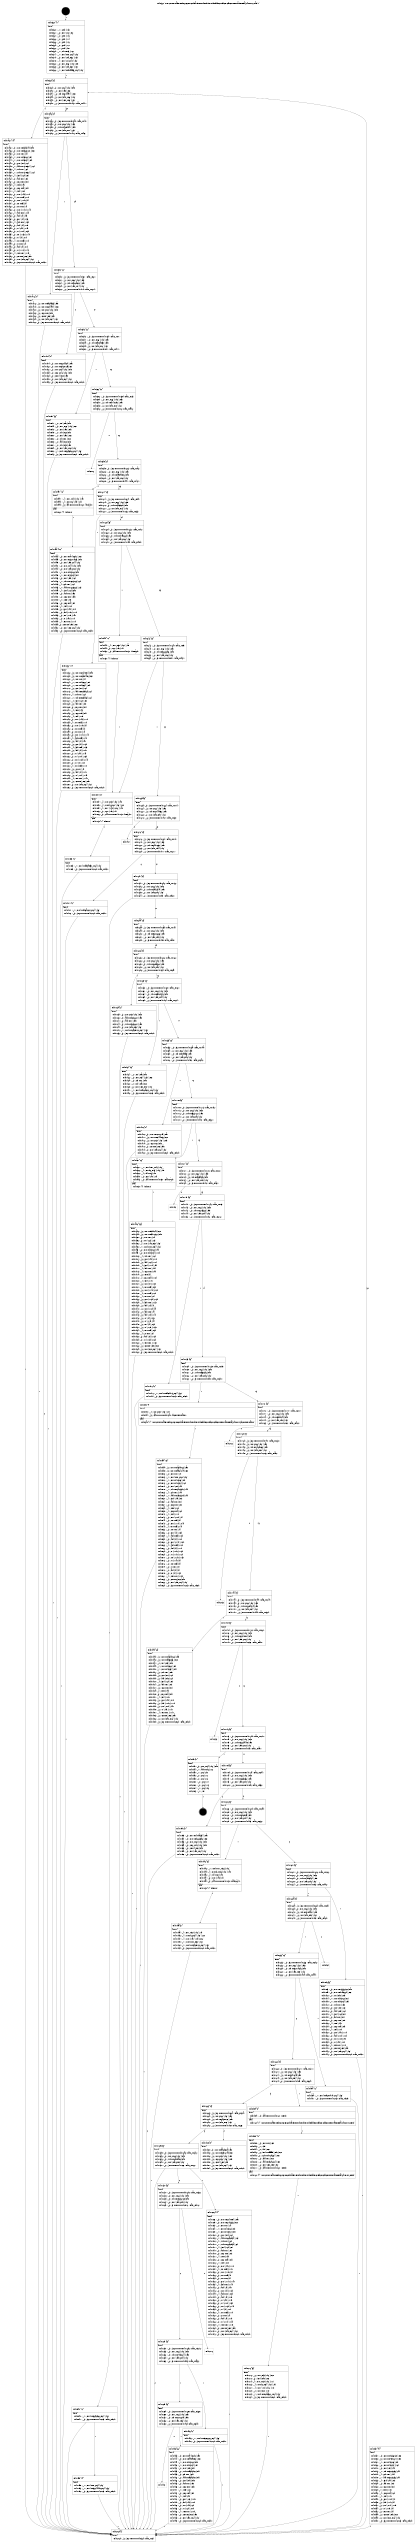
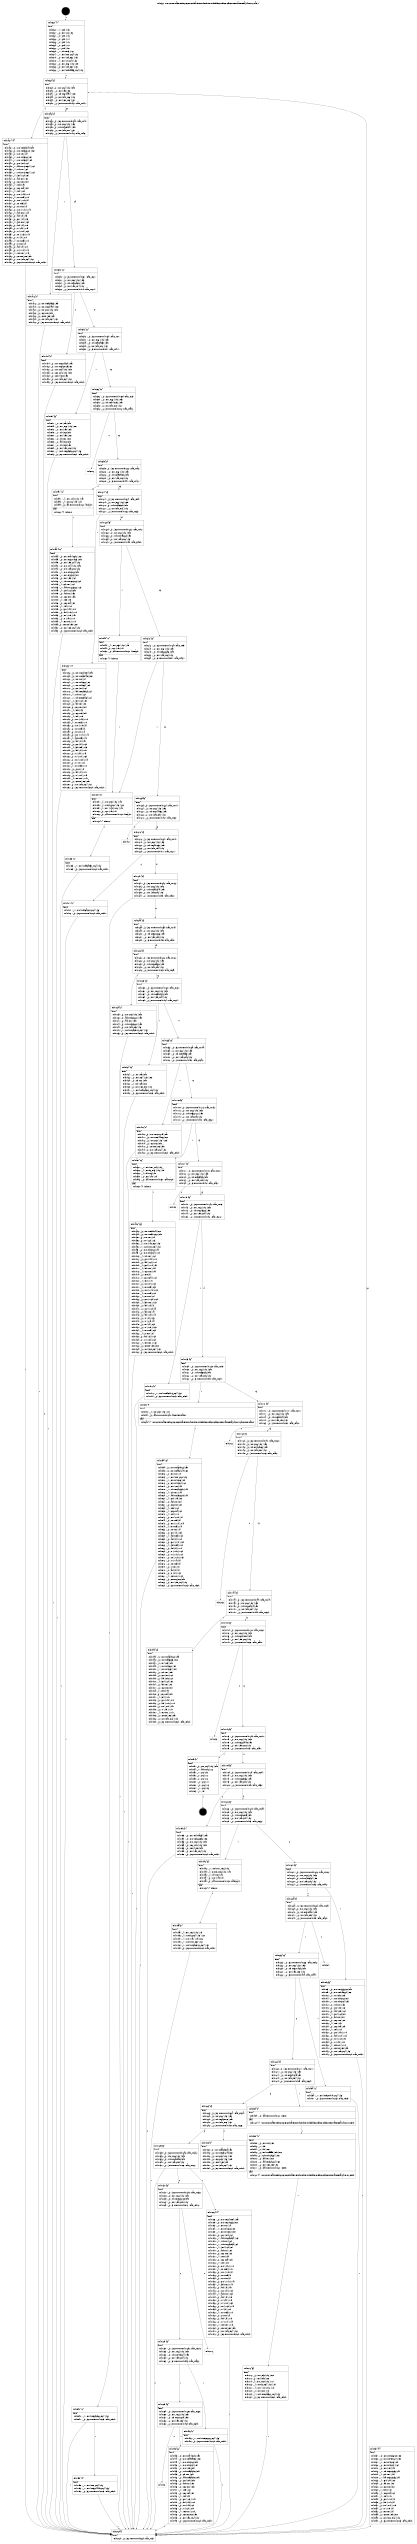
edge "0x401d9d [83]" -> "0x40208b [5]": removed, label "1"
